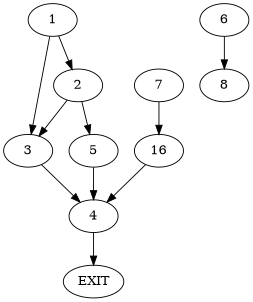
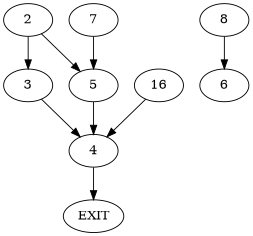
node "1": removed
edge "6" -> "8": reversed
edge "7" -> "16": now "7" -> "5"
